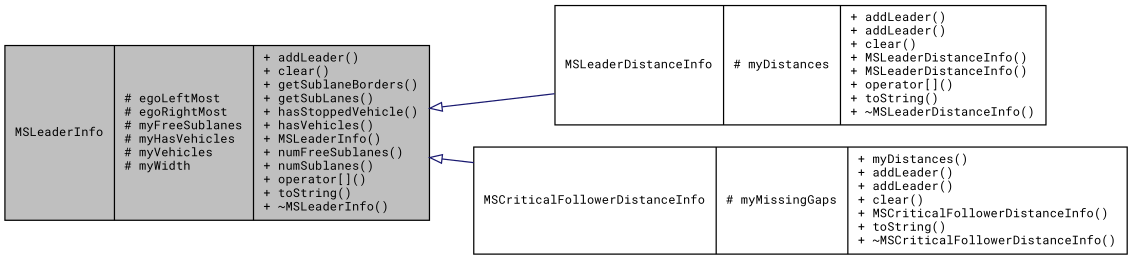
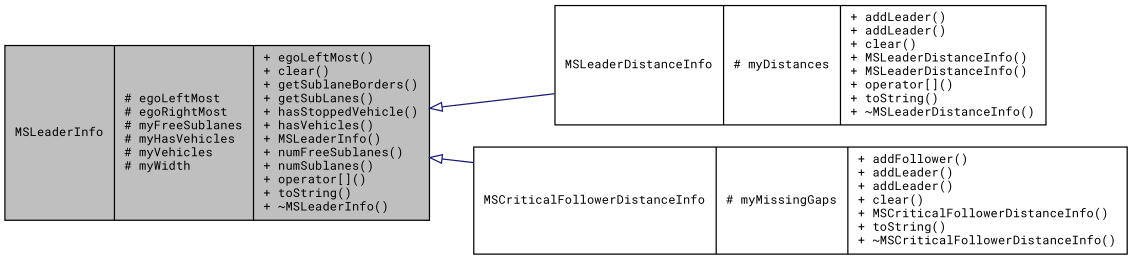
node "MSLeaderInfo": text "+ addLeader()" -> "+ egoLeftMost()"
node "MSCriticalFollowerDistanceInfo": text "+ myDistances()" -> "+ addFollower()"
